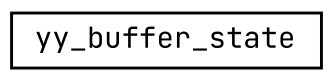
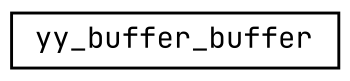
node "yy_buffer_state": label "yy_buffer_state" -> "yy_buffer_buffer"
